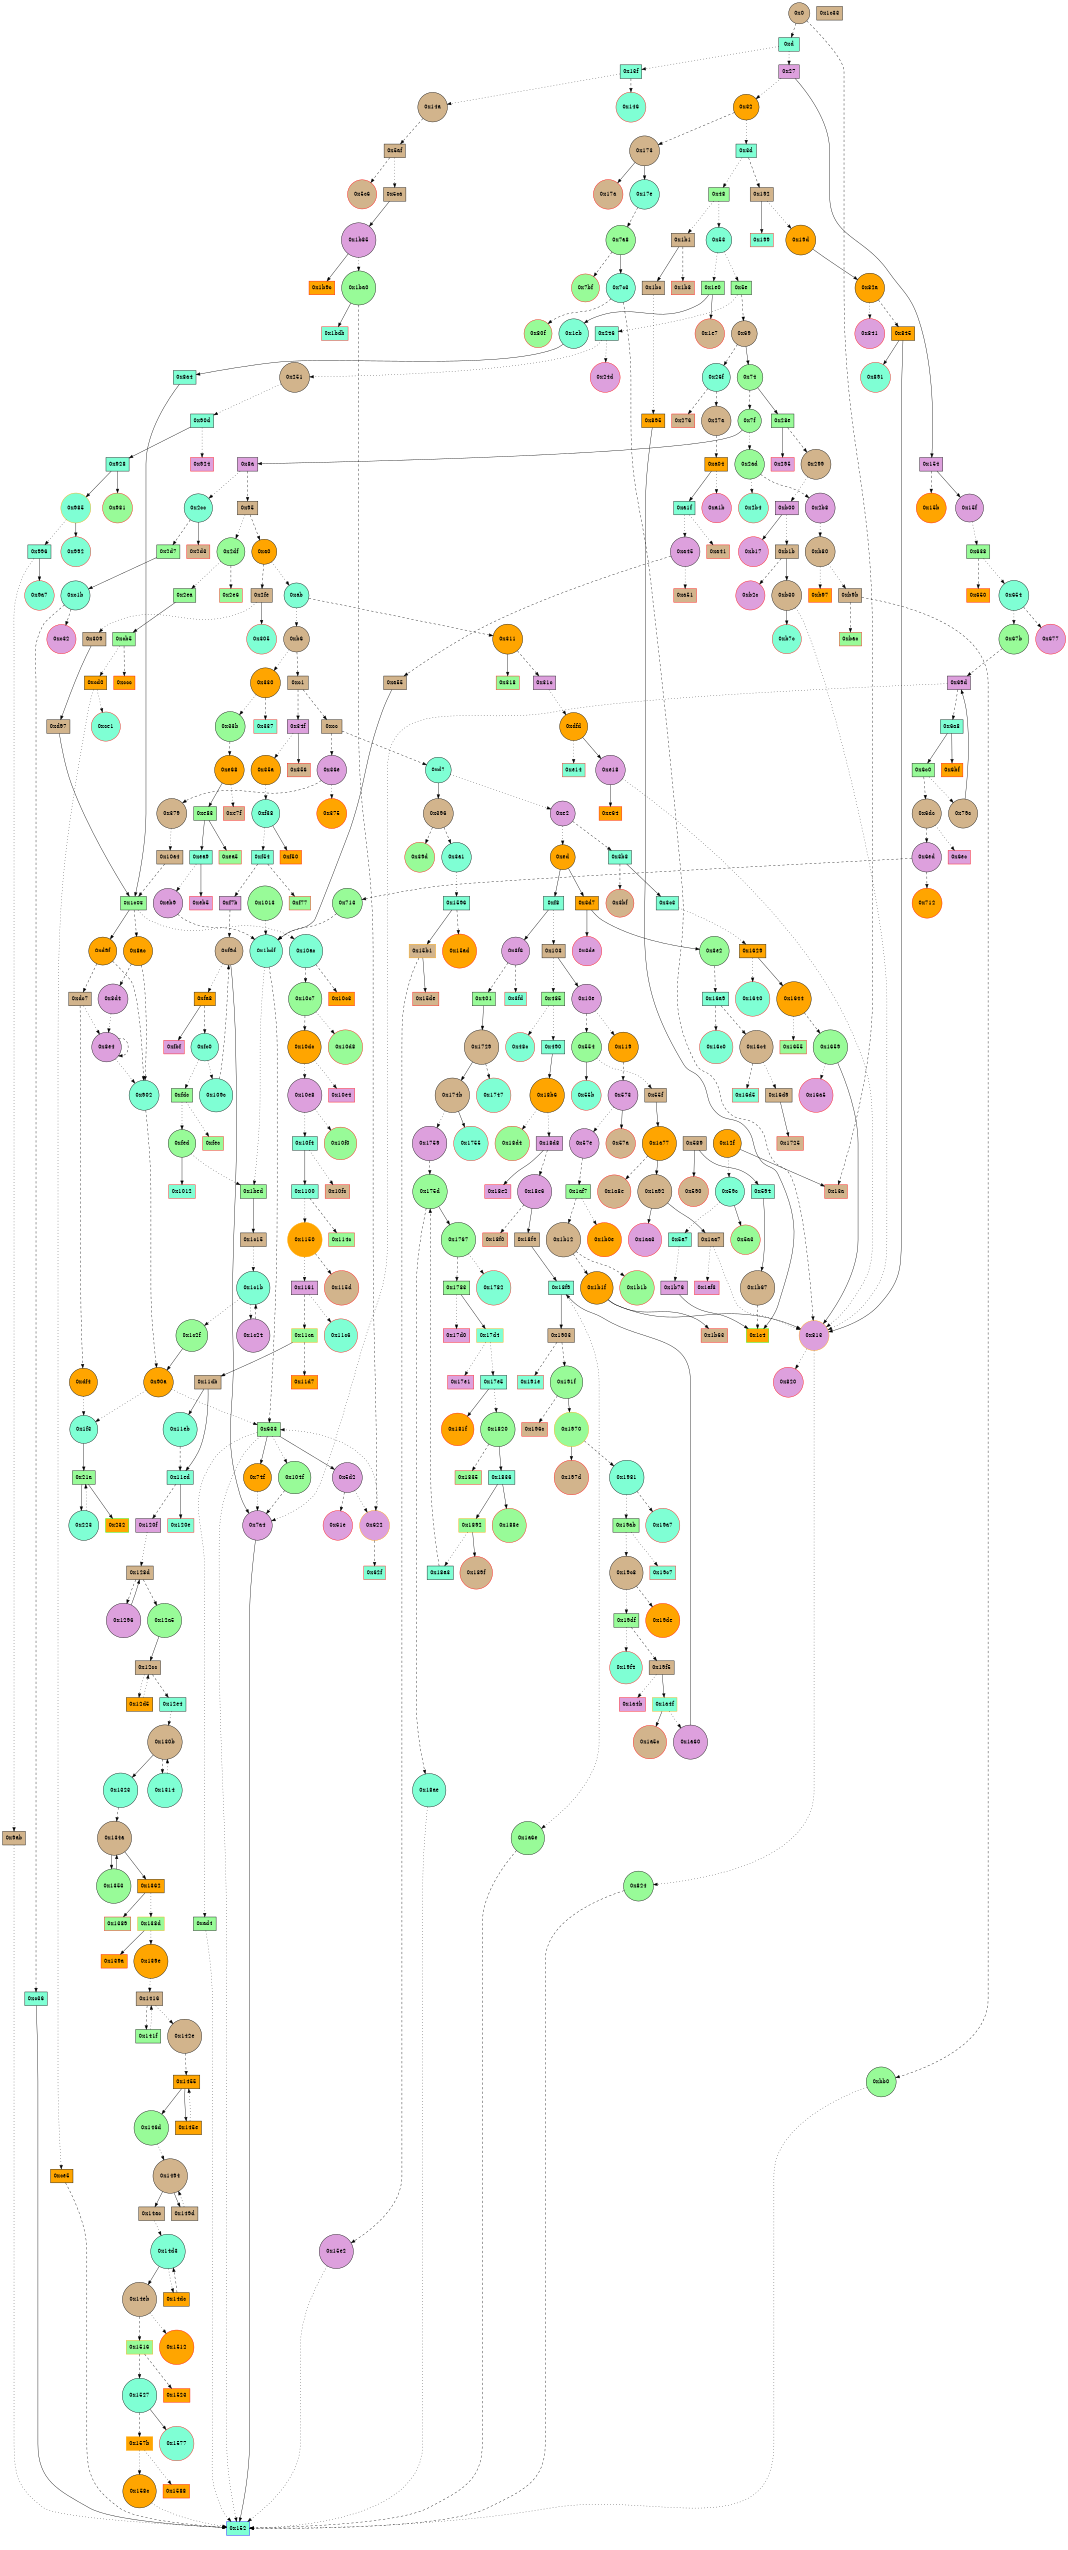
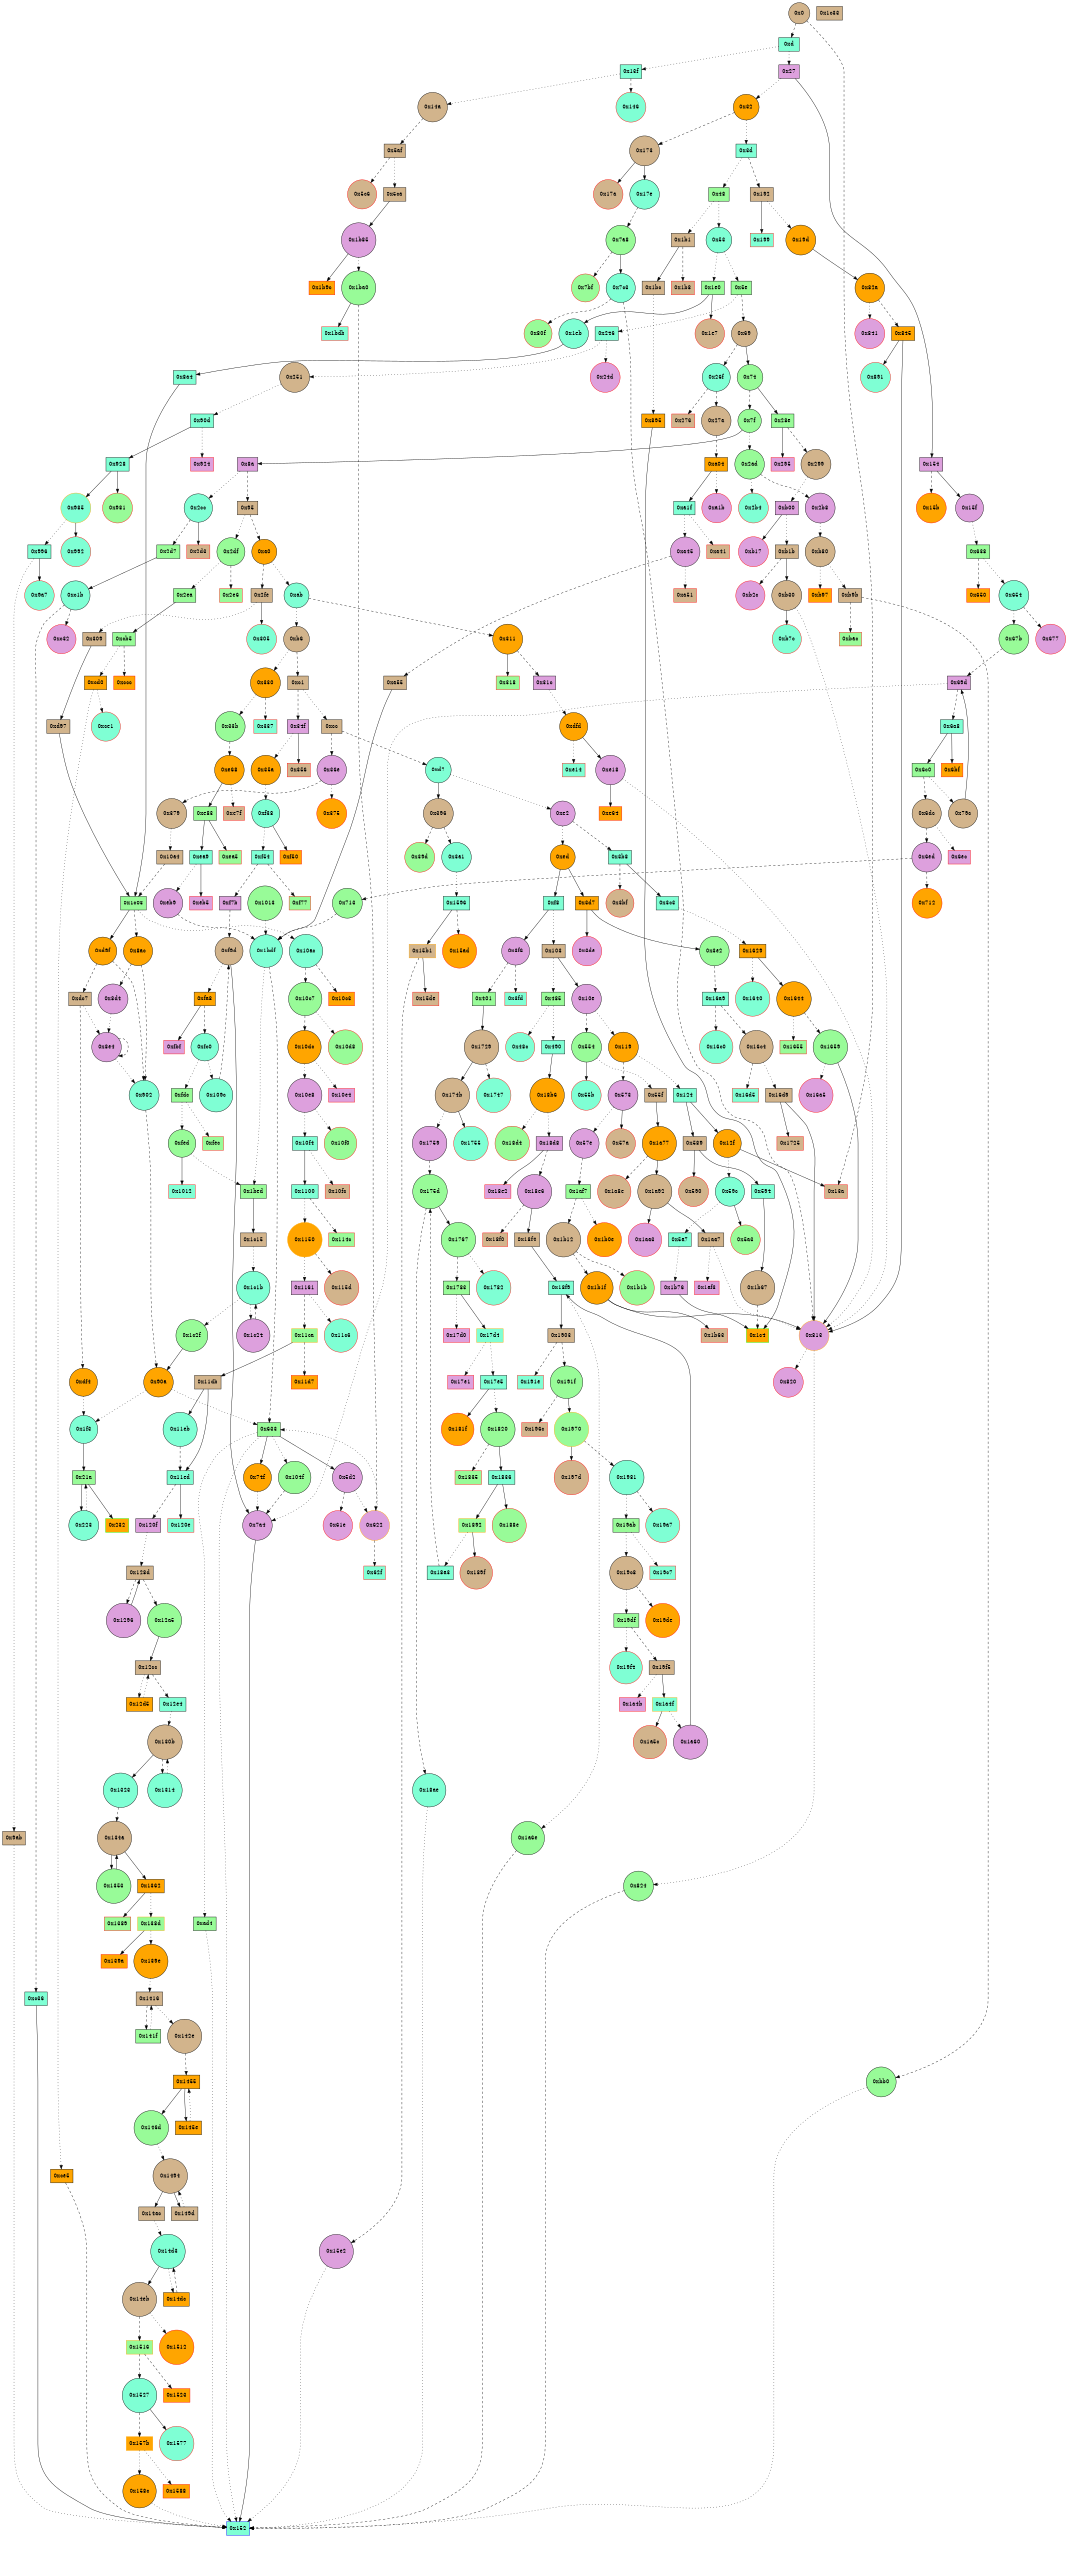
edge "0xc1" -> "0xcc": style dashed -> dotted
node "0x124": added
edge "0x16d9" -> "0x813": added
